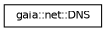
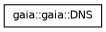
node "gaia::net::DNS": label "gaia::net::DNS" -> "gaia::gaia::DNS"
